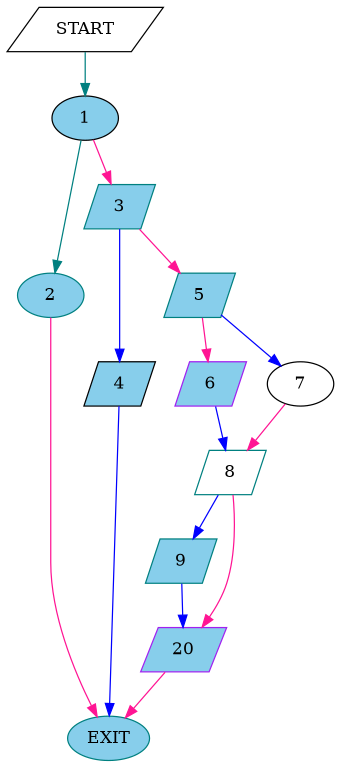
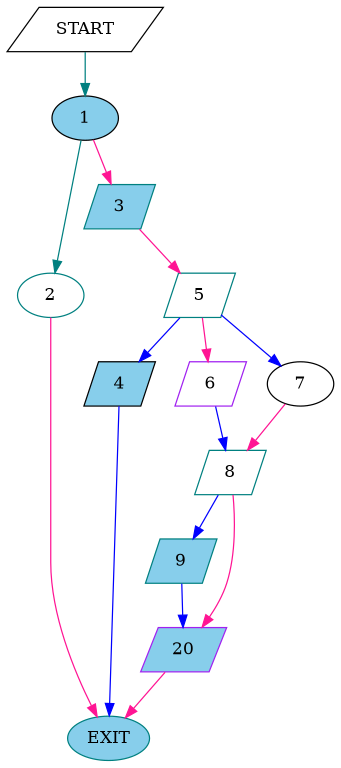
edge "3" -> "4": now "5" -> "4"
node "2": fillcolor skyblue -> white
node "5": fillcolor skyblue -> white
node "6": fillcolor skyblue -> white
